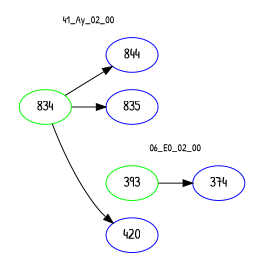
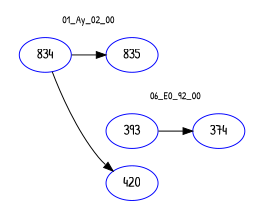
cluster "41_Ay_02_00": label "41_Ay_02_00" -> "01_Ay_02_00"
node "844": removed
node "834": color green -> blue
cluster "06_E0_02_00": label "06_E0_02_00" -> "06_E0_92_00"
node "393": color green -> blue
